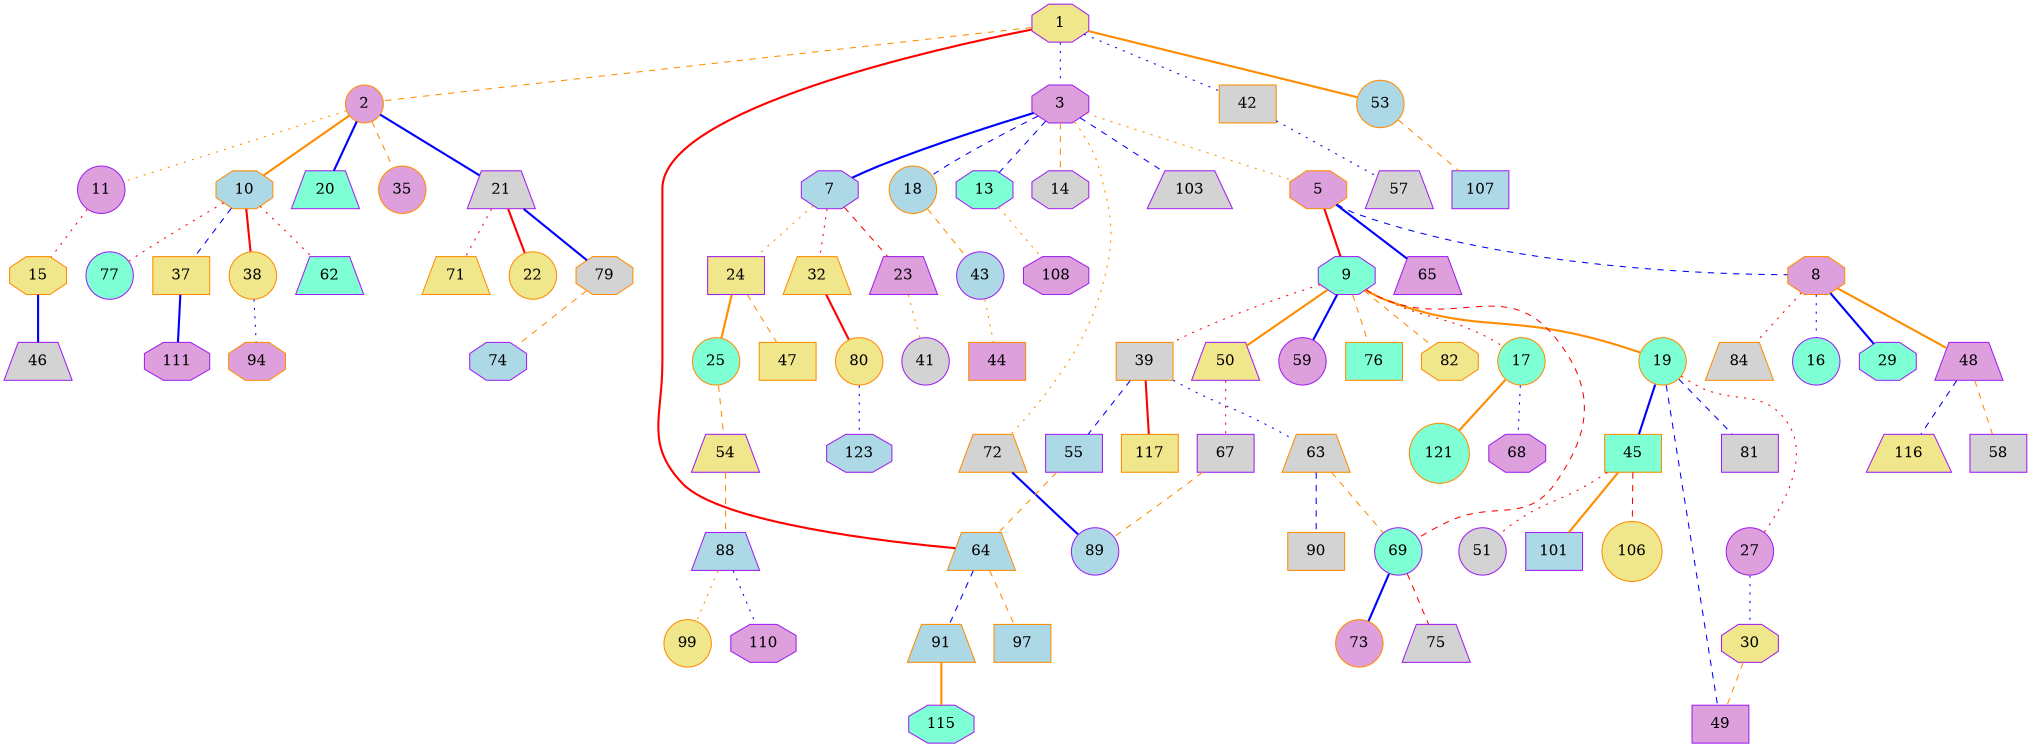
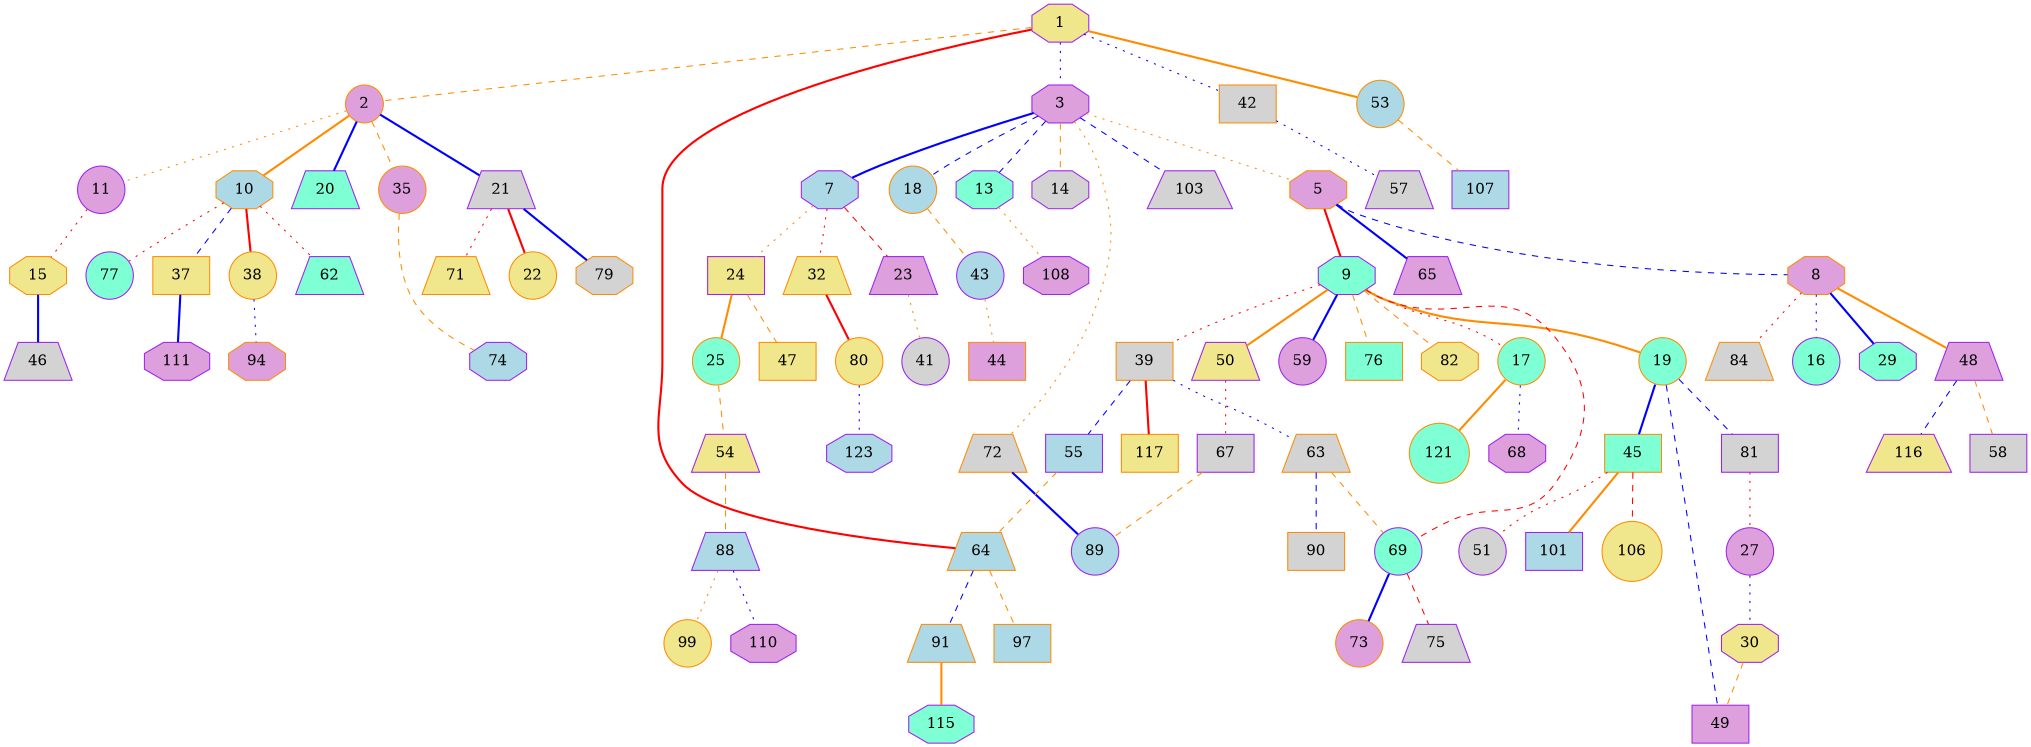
edge "79" -- "74": now "35" -- "74"
edge "19" -- "27": now "81" -- "27"
